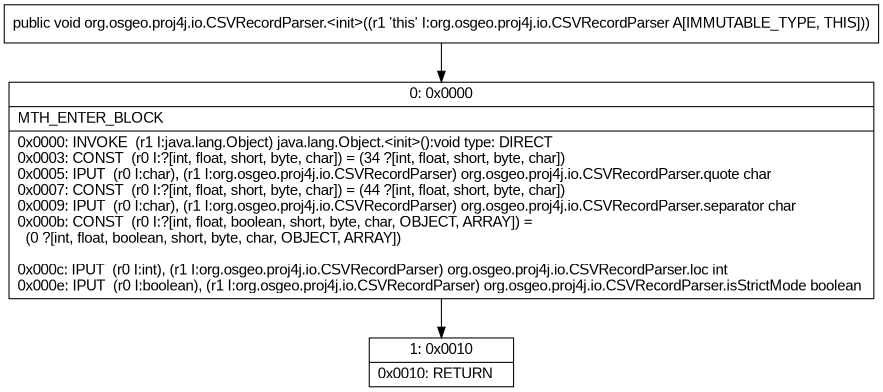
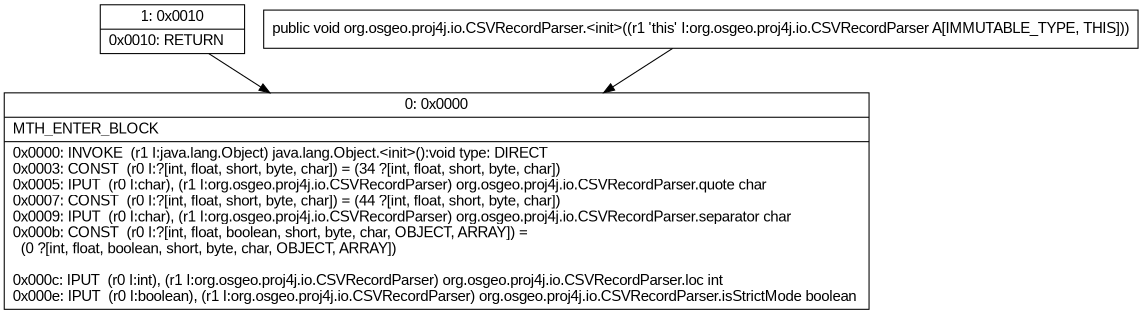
edge "0: 0x0000" -> "1: 0x0010": reversed
